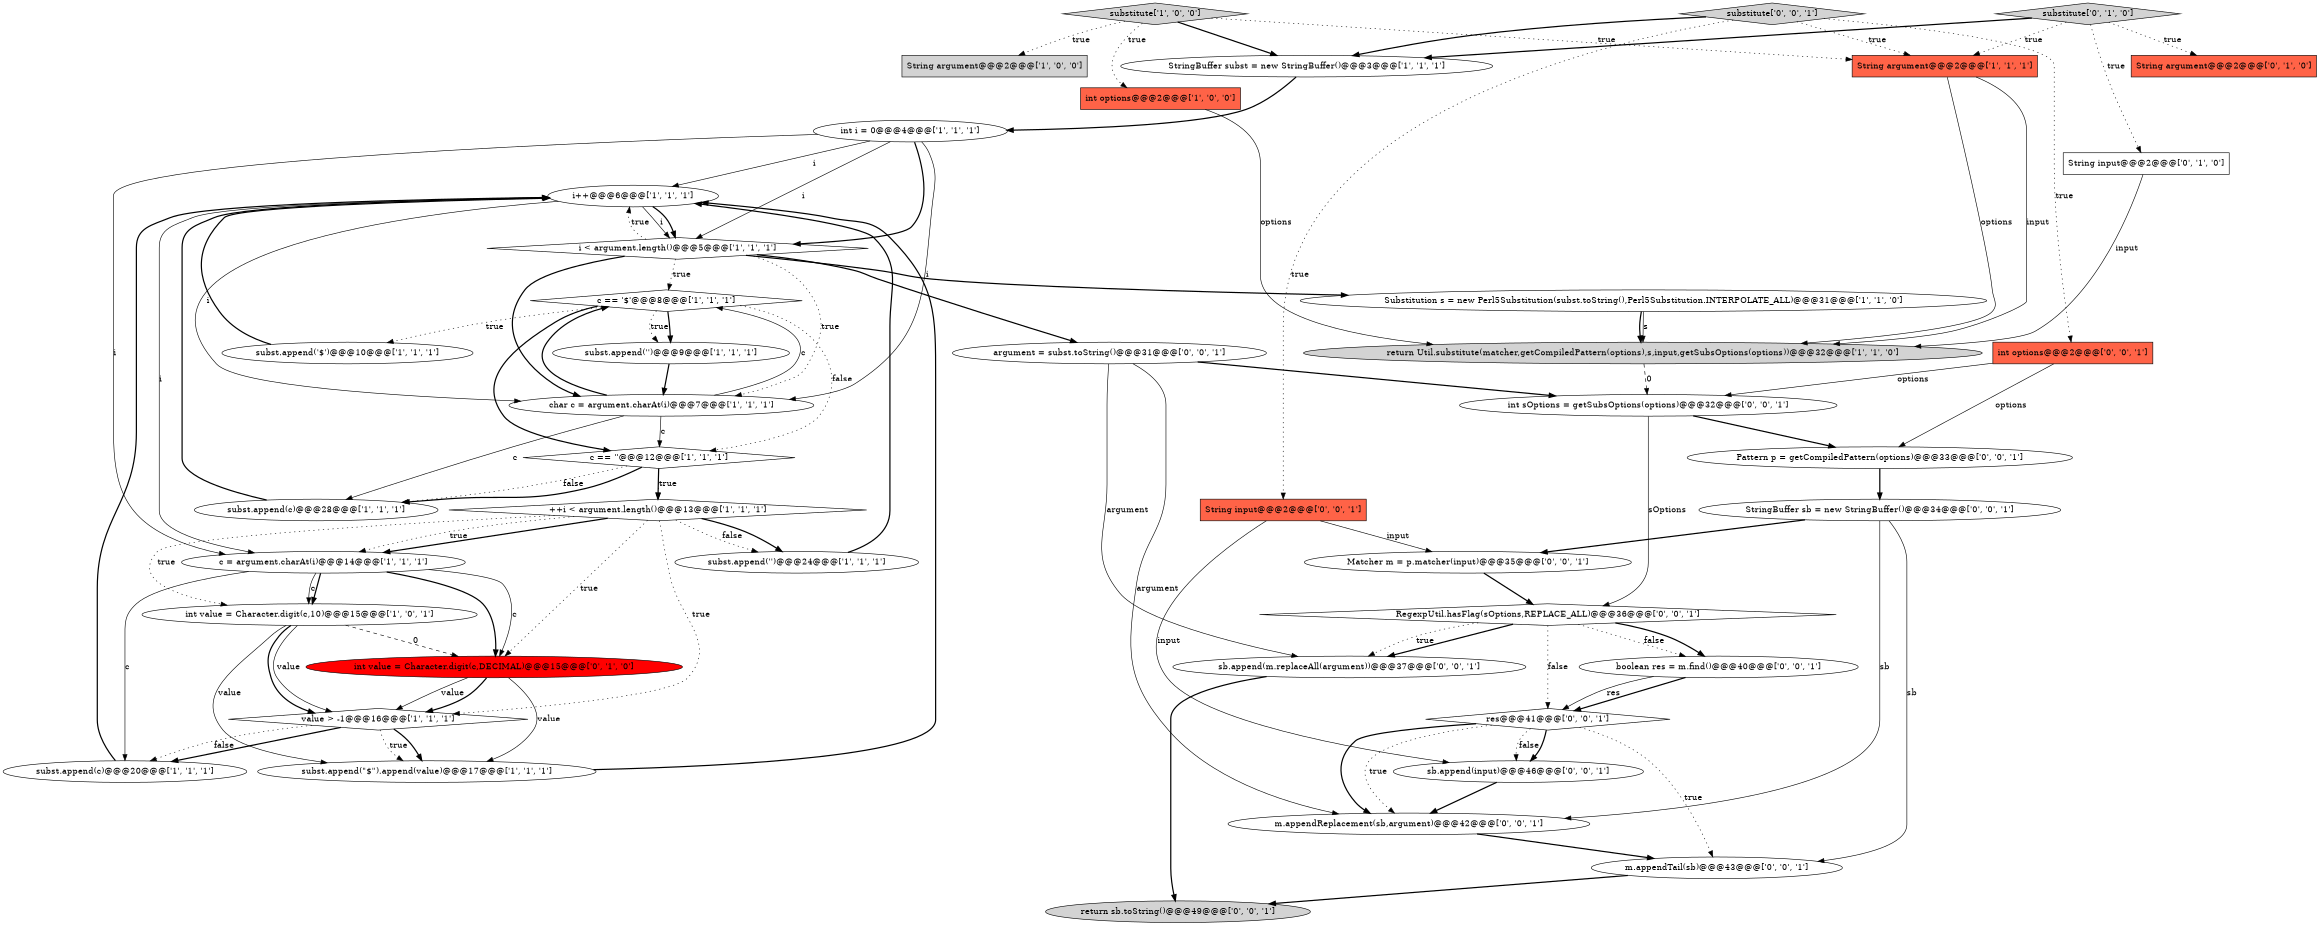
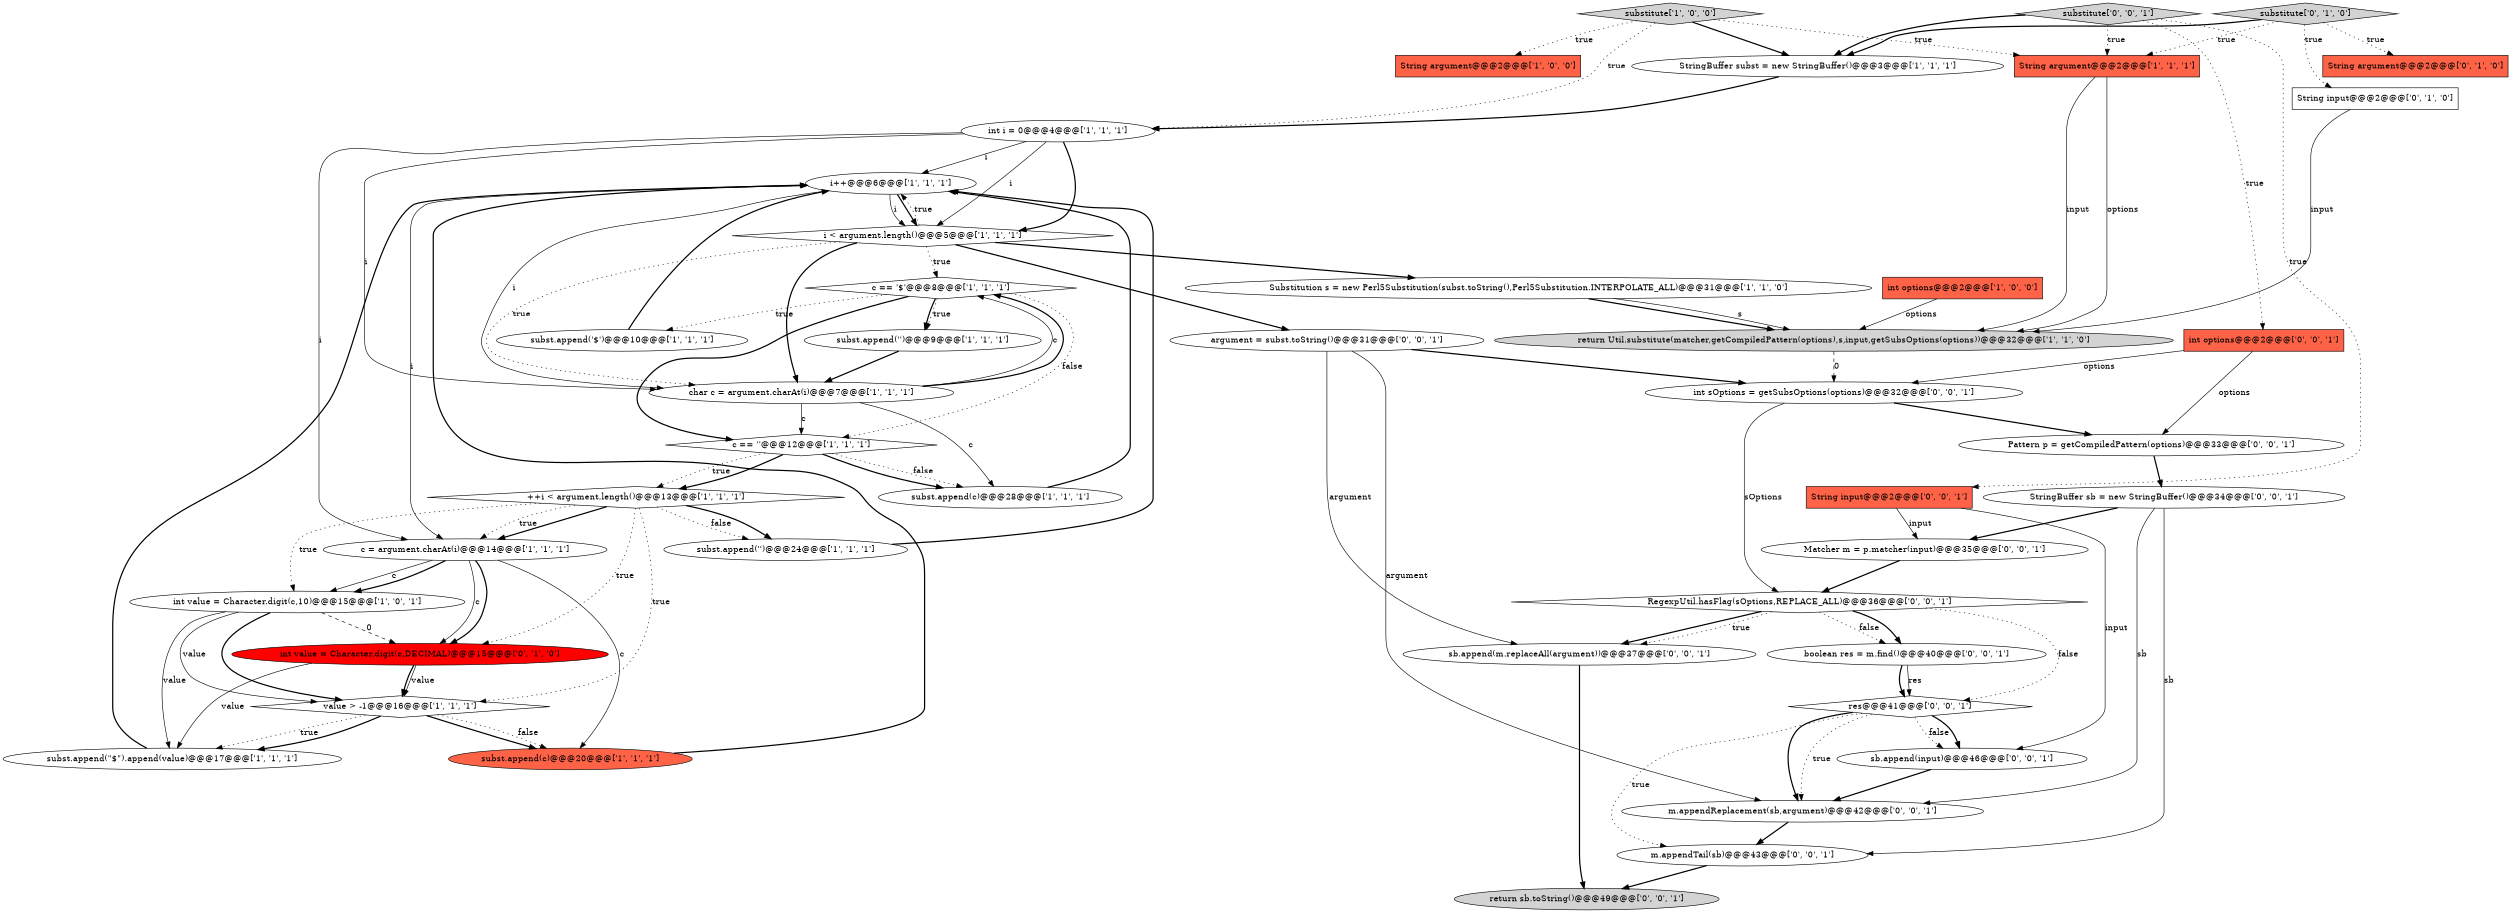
edge "substitute['1', '0', '0']" -> "int options@@@2@@@['1', '0', '0']": now "substitute['1', '0', '0']" -> "int i = 0@@@4@@@['1', '1', '1']"
node "String argument@@@2@@@['1', '0', '0']": fillcolor lightgray -> tomato
node "subst.append(c)@@@20@@@['1', '1', '1']": fillcolor white -> tomato
